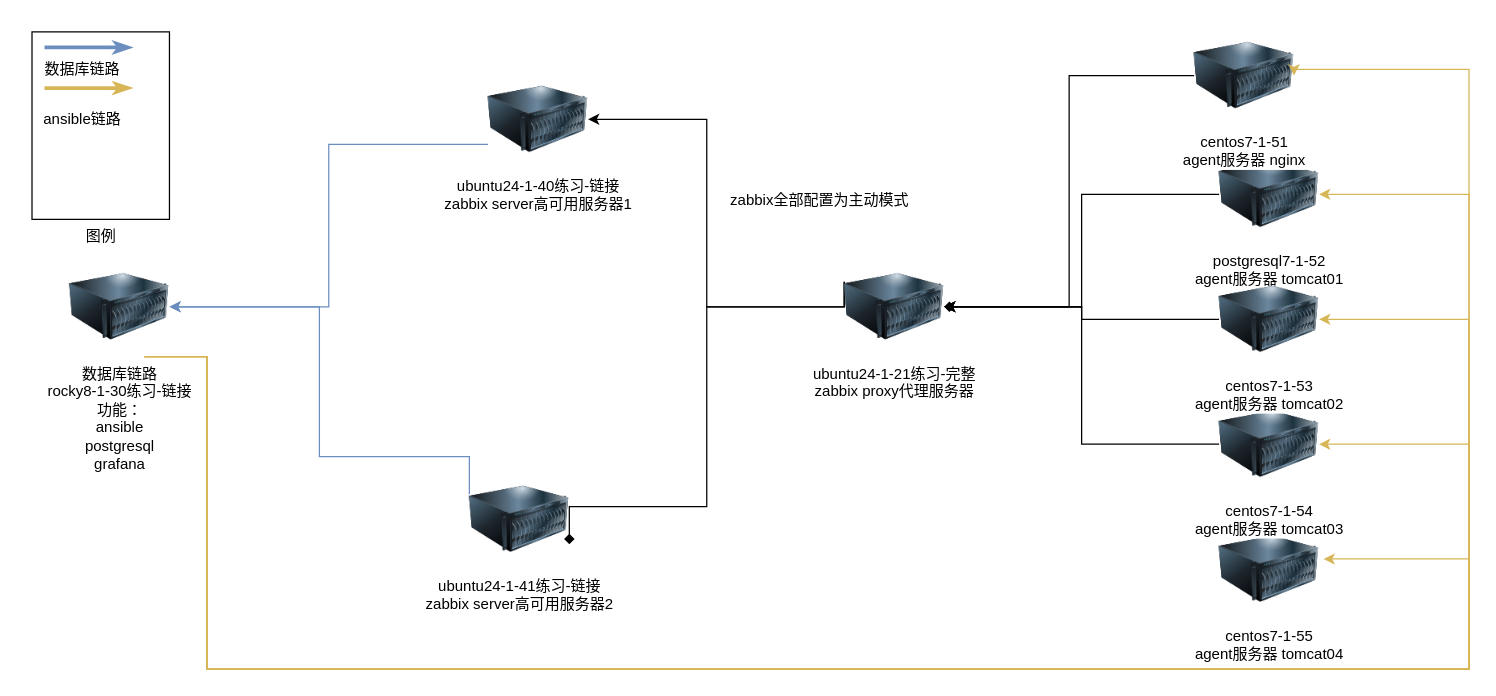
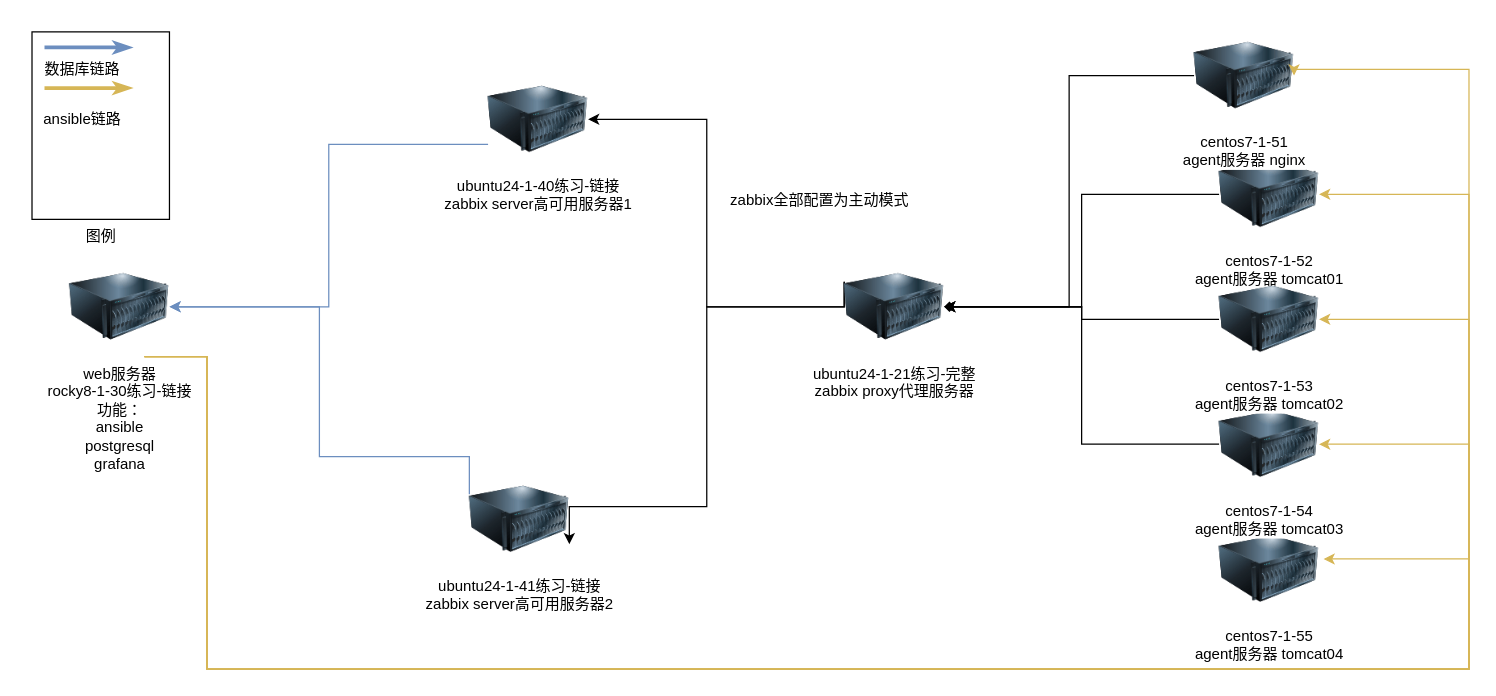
node "postgresql7-1-52 agent服务器 tomcat01": label "postgresql7-1-52 agent服务器 tomcat01" -> "centos7-1-52 agent服务器 tomcat01"
node "数据库链路 rocky8-1-30练习-链接 功能： ansible postgresql grafana": label "数据库链路 rocky8-1-30练习-链接 功能： ansible postgresql grafana" -> "web服务器 rocky8-1-30练习-链接 功能： ansible postgresql grafana"
edge "ubuntu24-1-21练习-完整 zabbix proxy代理服务器" -> "ubuntu24-1-41练习-链接 zabbix server高可用服务器2": arrowhead diamond -> classic
